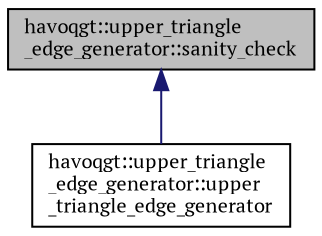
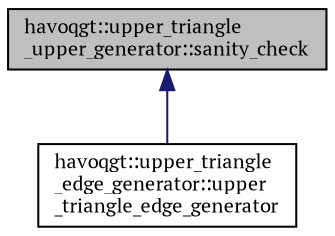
node "havoqgt::upper_triangle _edge_generator::sanity_check": label "havoqgt::upper_triangle _edge_generator::sanity_check" -> "havoqgt::upper_triangle _upper_generator::sanity_check"
